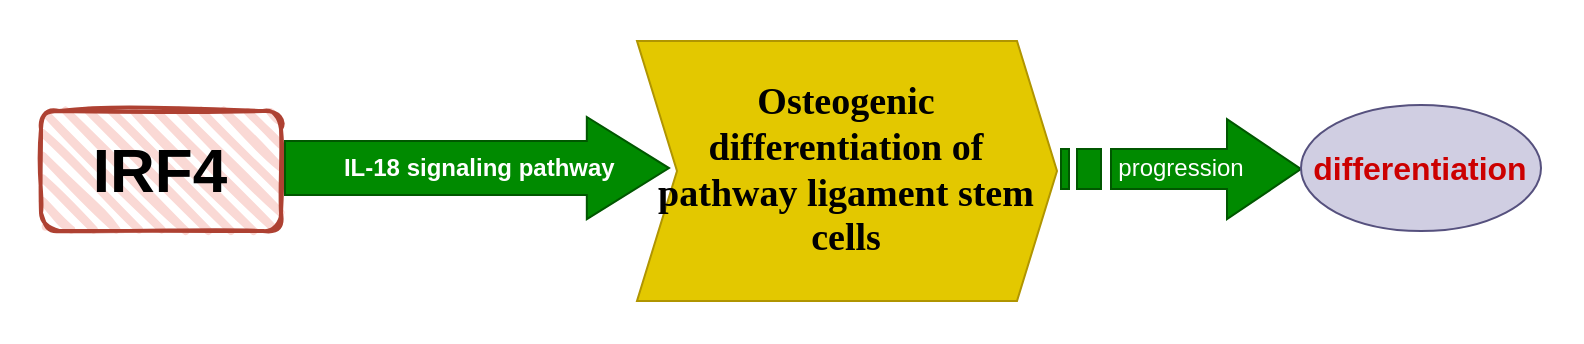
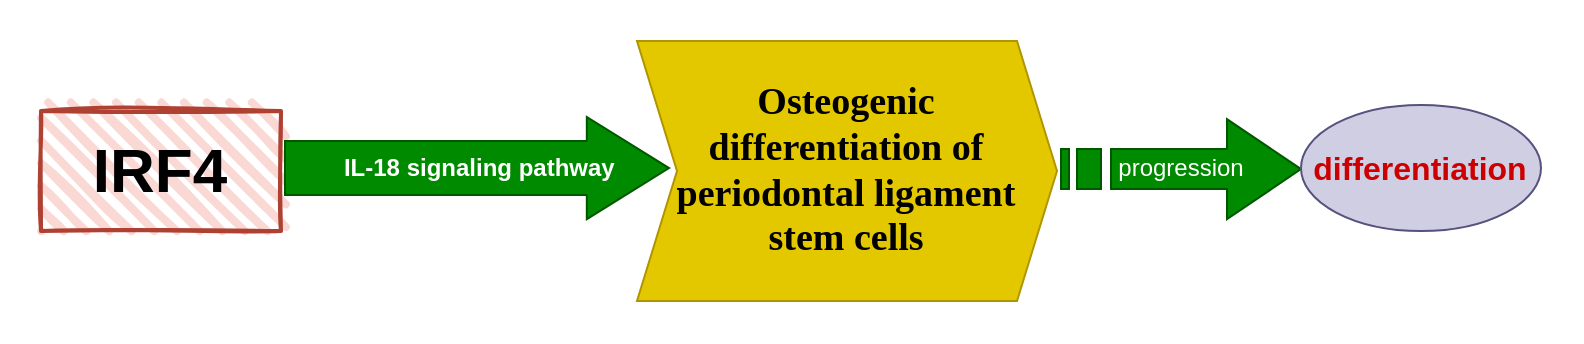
node "IRF4": shape rounded rectangle -> rectangle
node "Osteogenic differentiation of pathway ligament stem cells": label "Osteogenic differentiation of pathway ligament stem cells" -> "Osteogenic differentiation of periodontal ligament stem cells"
